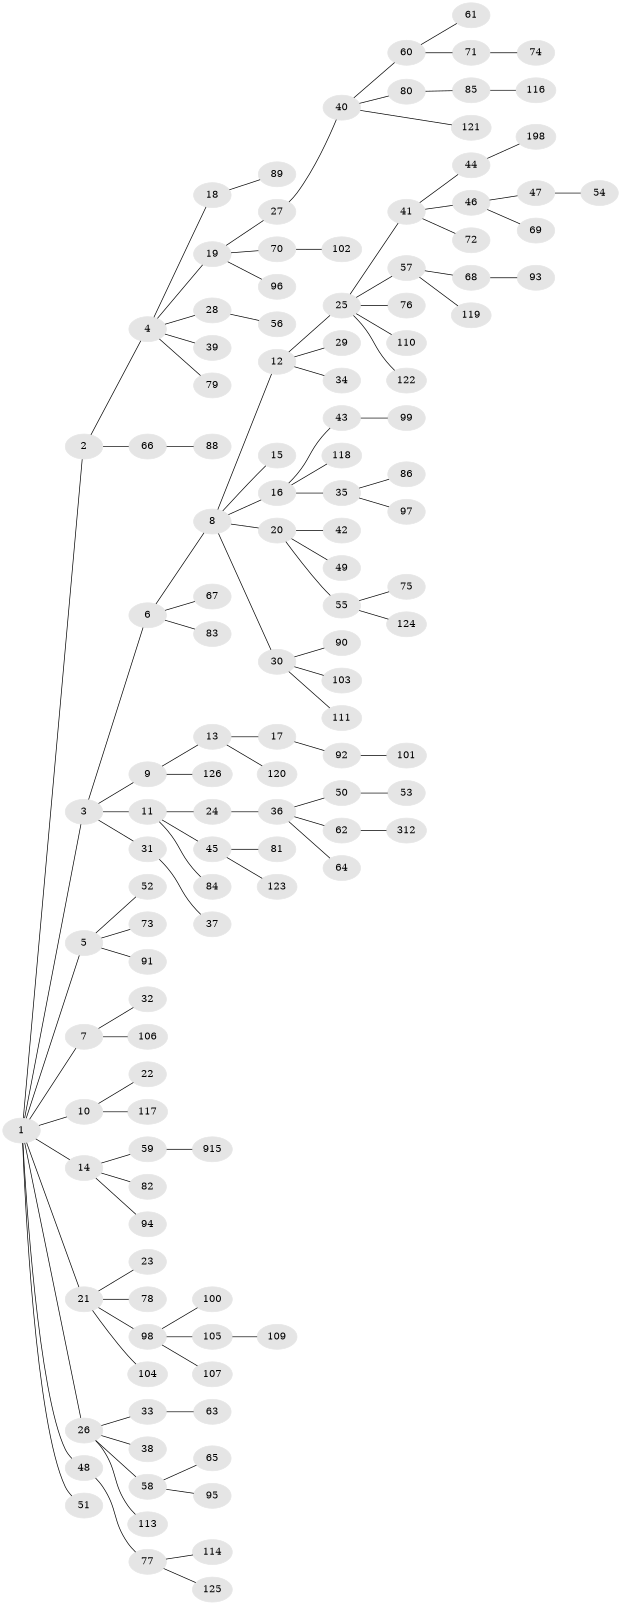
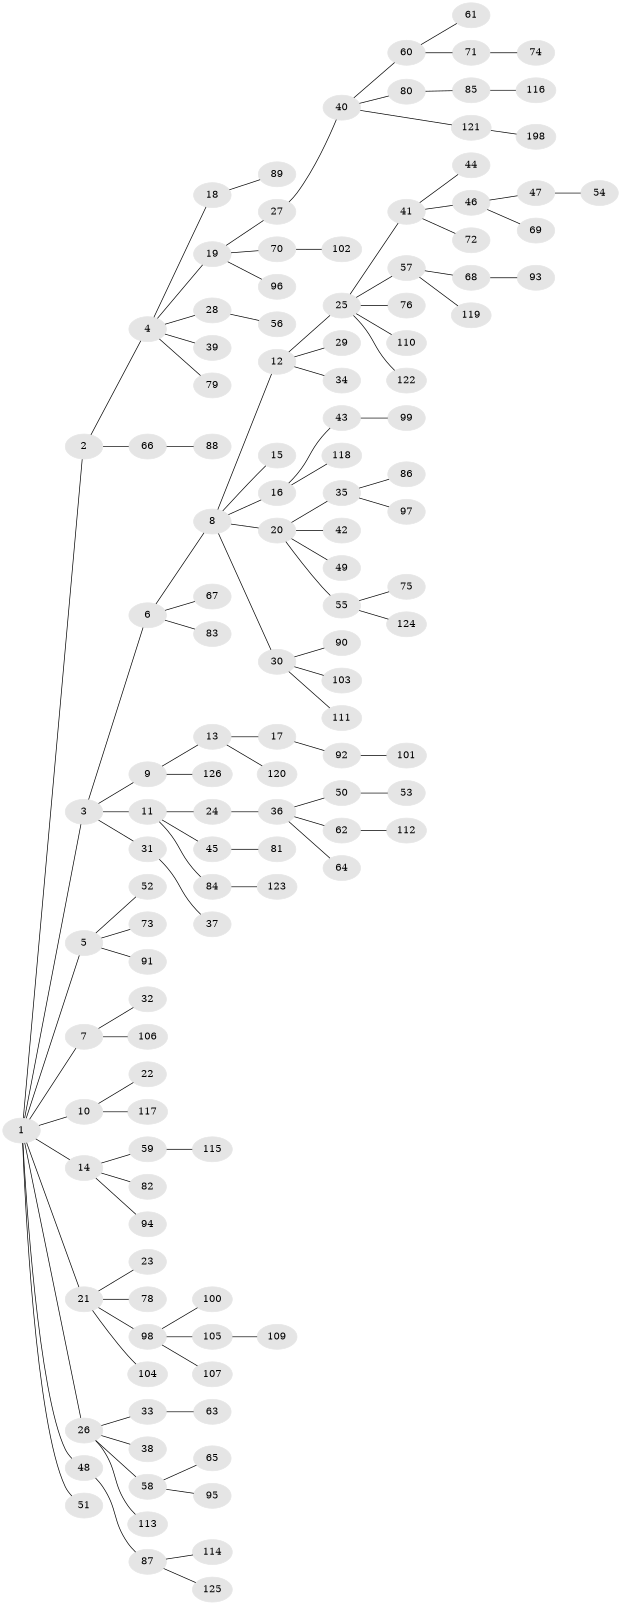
edge "198" -- "44": now "198" -- "121"
edge "16" -- "35": now "20" -- "35"
node "312": label "312" -> "112"
edge "45" -- "123": now "84" -- "123"
node "915": label "915" -> "115"
node "77": label "77" -> "87"
